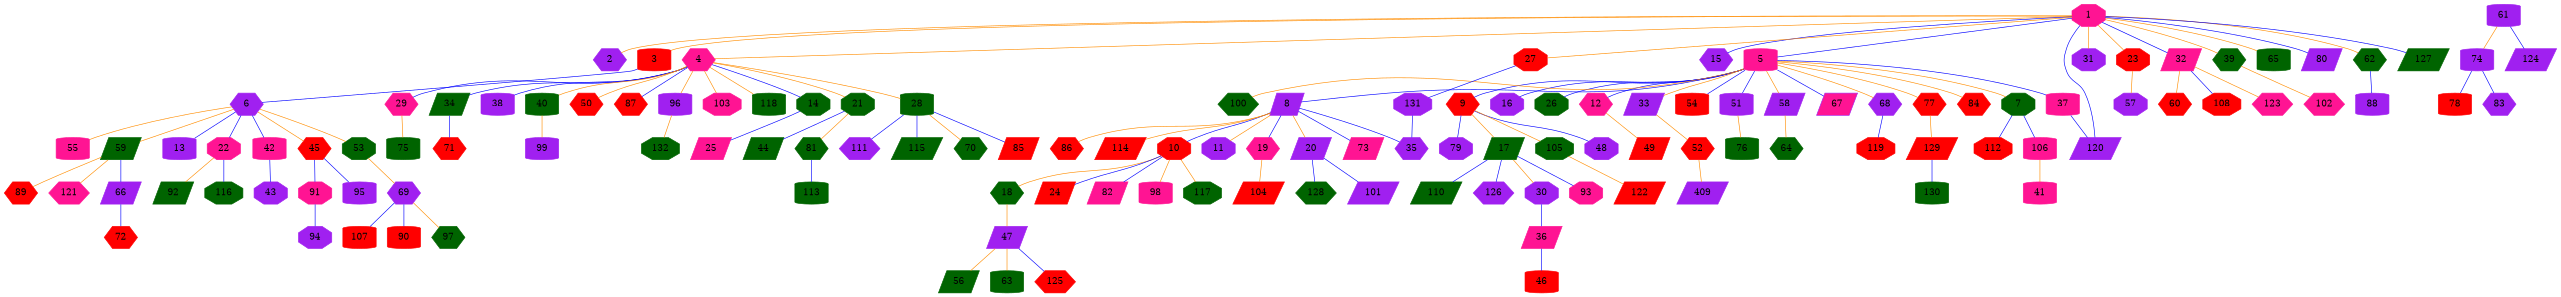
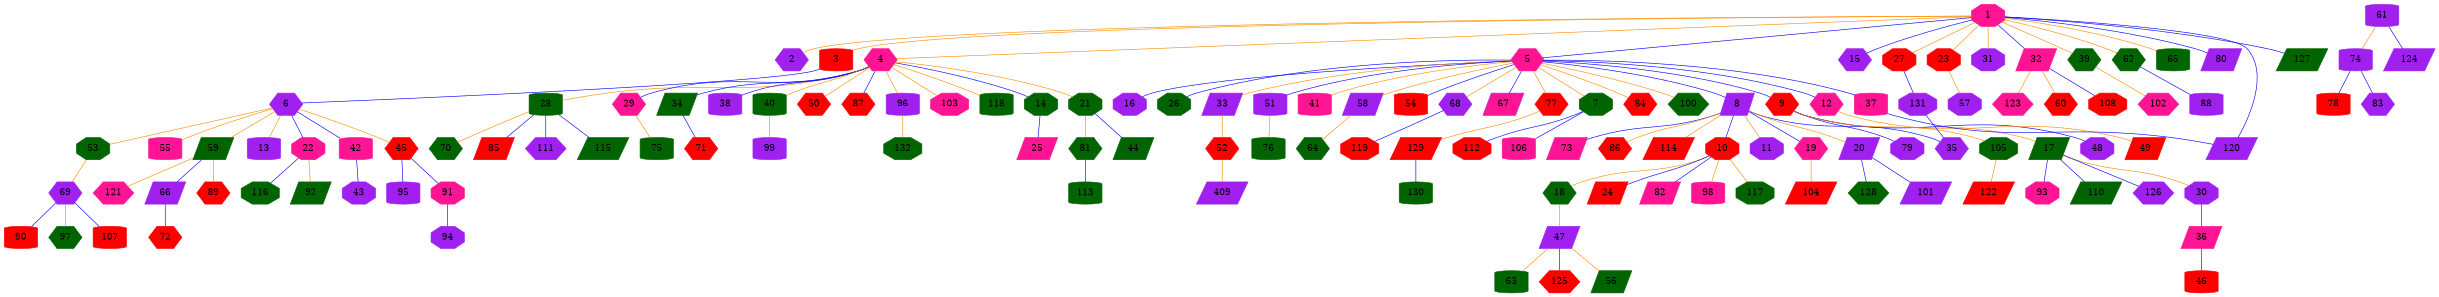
node "5": shape cylinder -> hexagon
edge "6" -- "13": color blue -> darkorange
edge "106" -- "41": now "5" -- "41"
